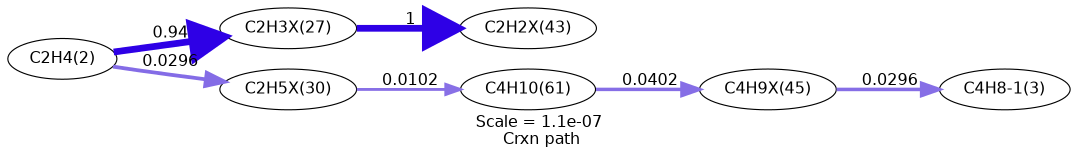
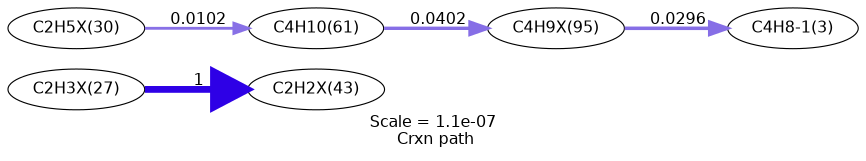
node "C2H4(2)": removed
node "C4H9X(45)": label "C4H9X(45)" -> "C4H9X(95)"
